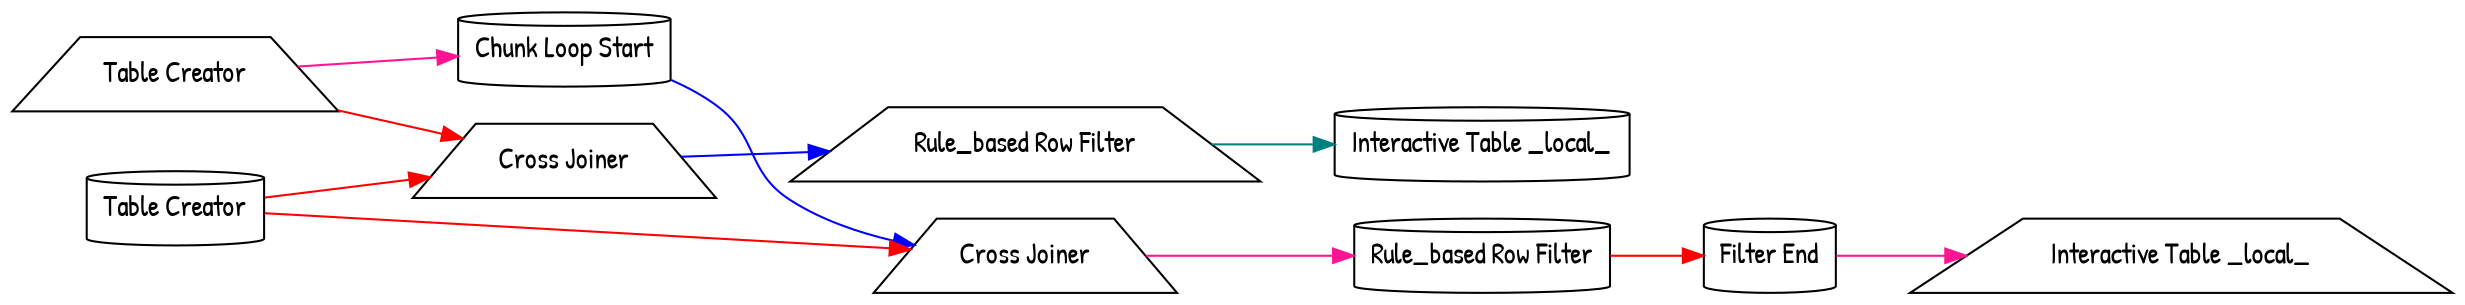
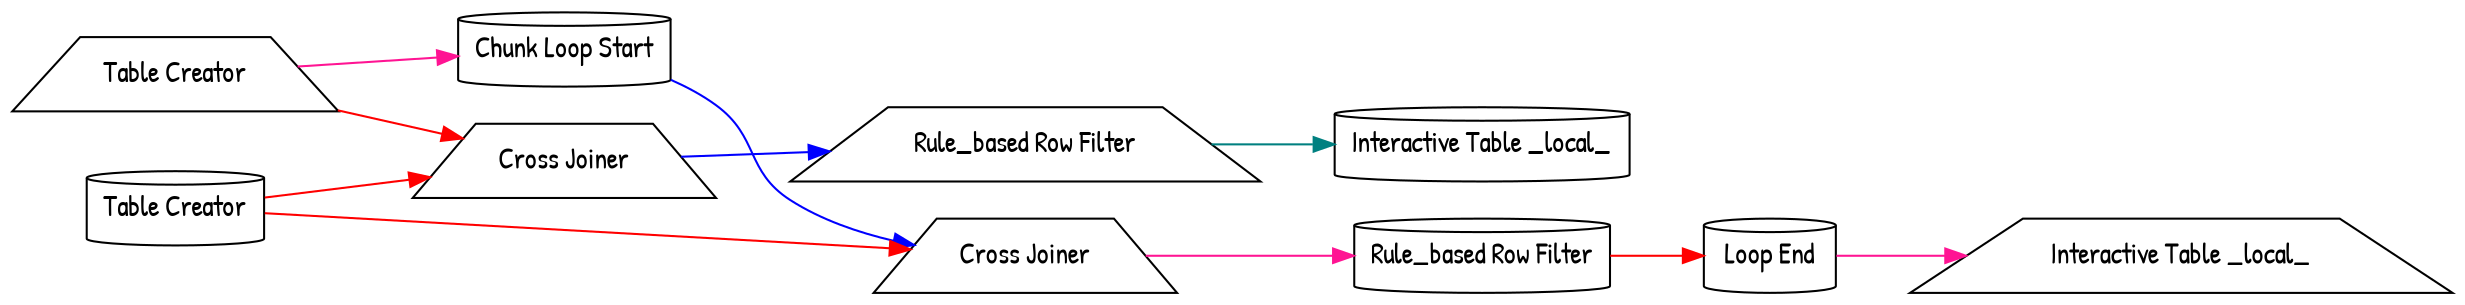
node "Filter End": label "Filter End" -> "Loop End"
